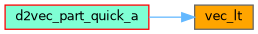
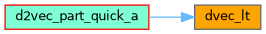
node "vec_lt": label "vec_lt" -> "dvec_lt"
